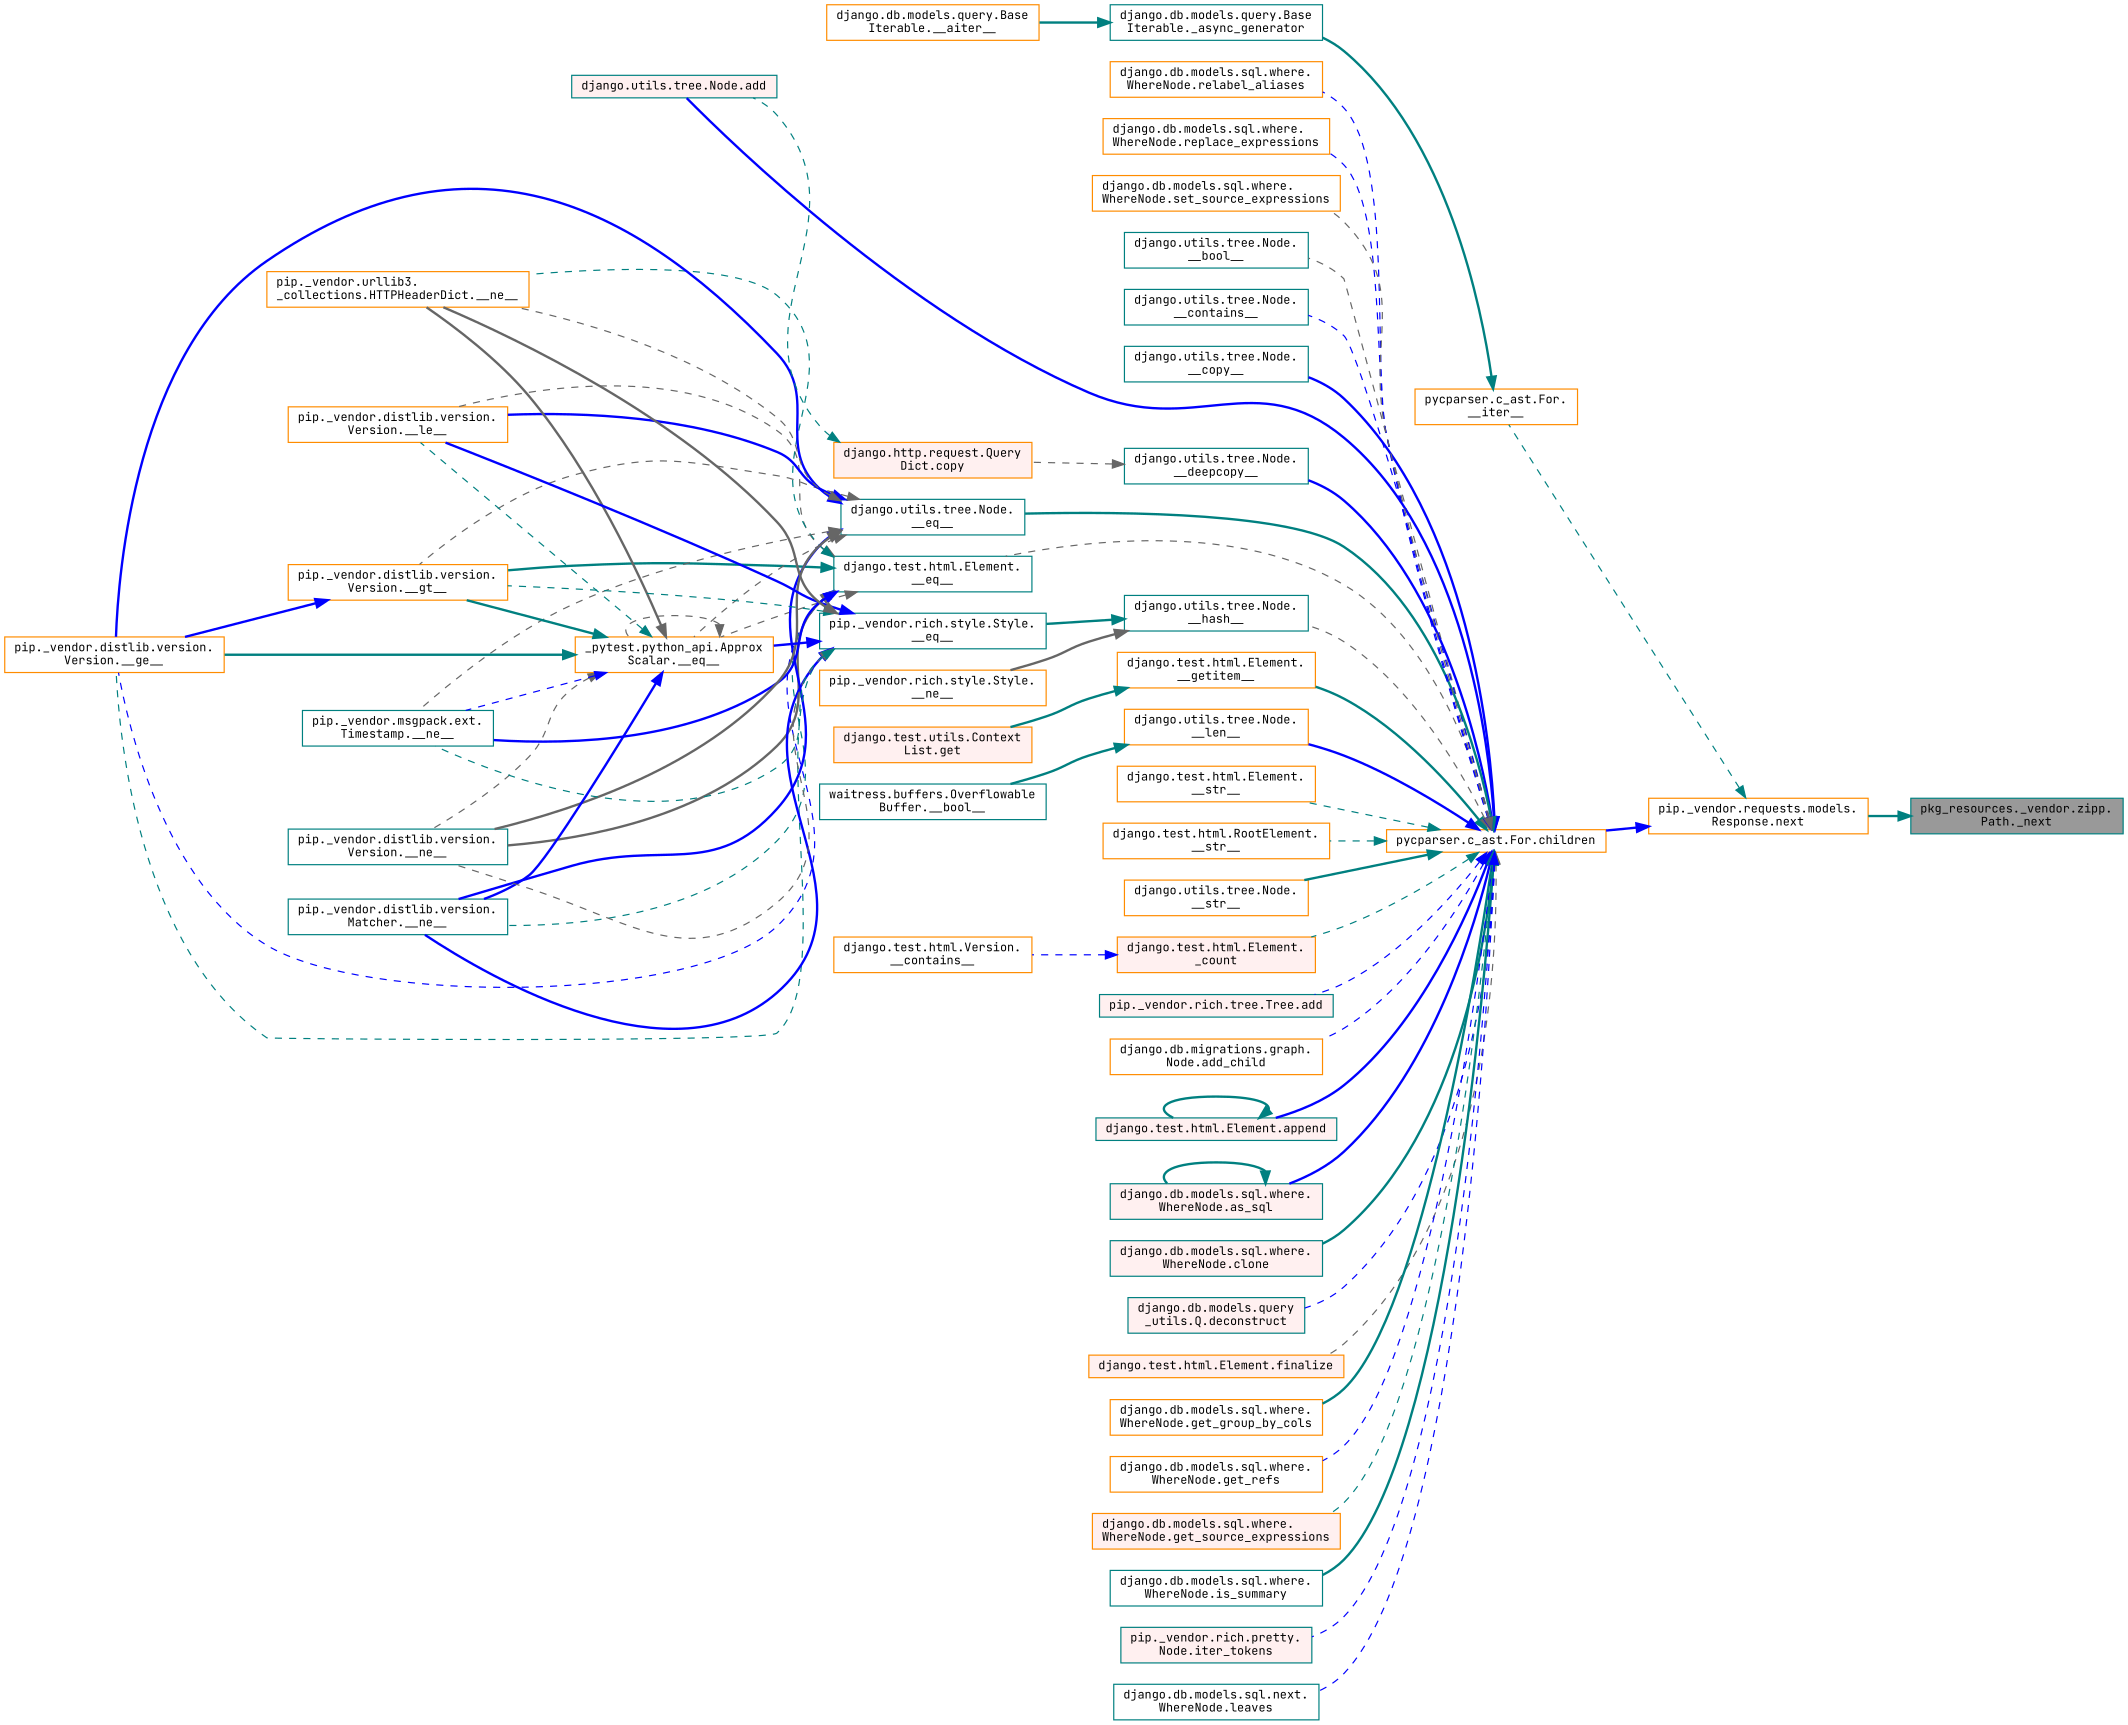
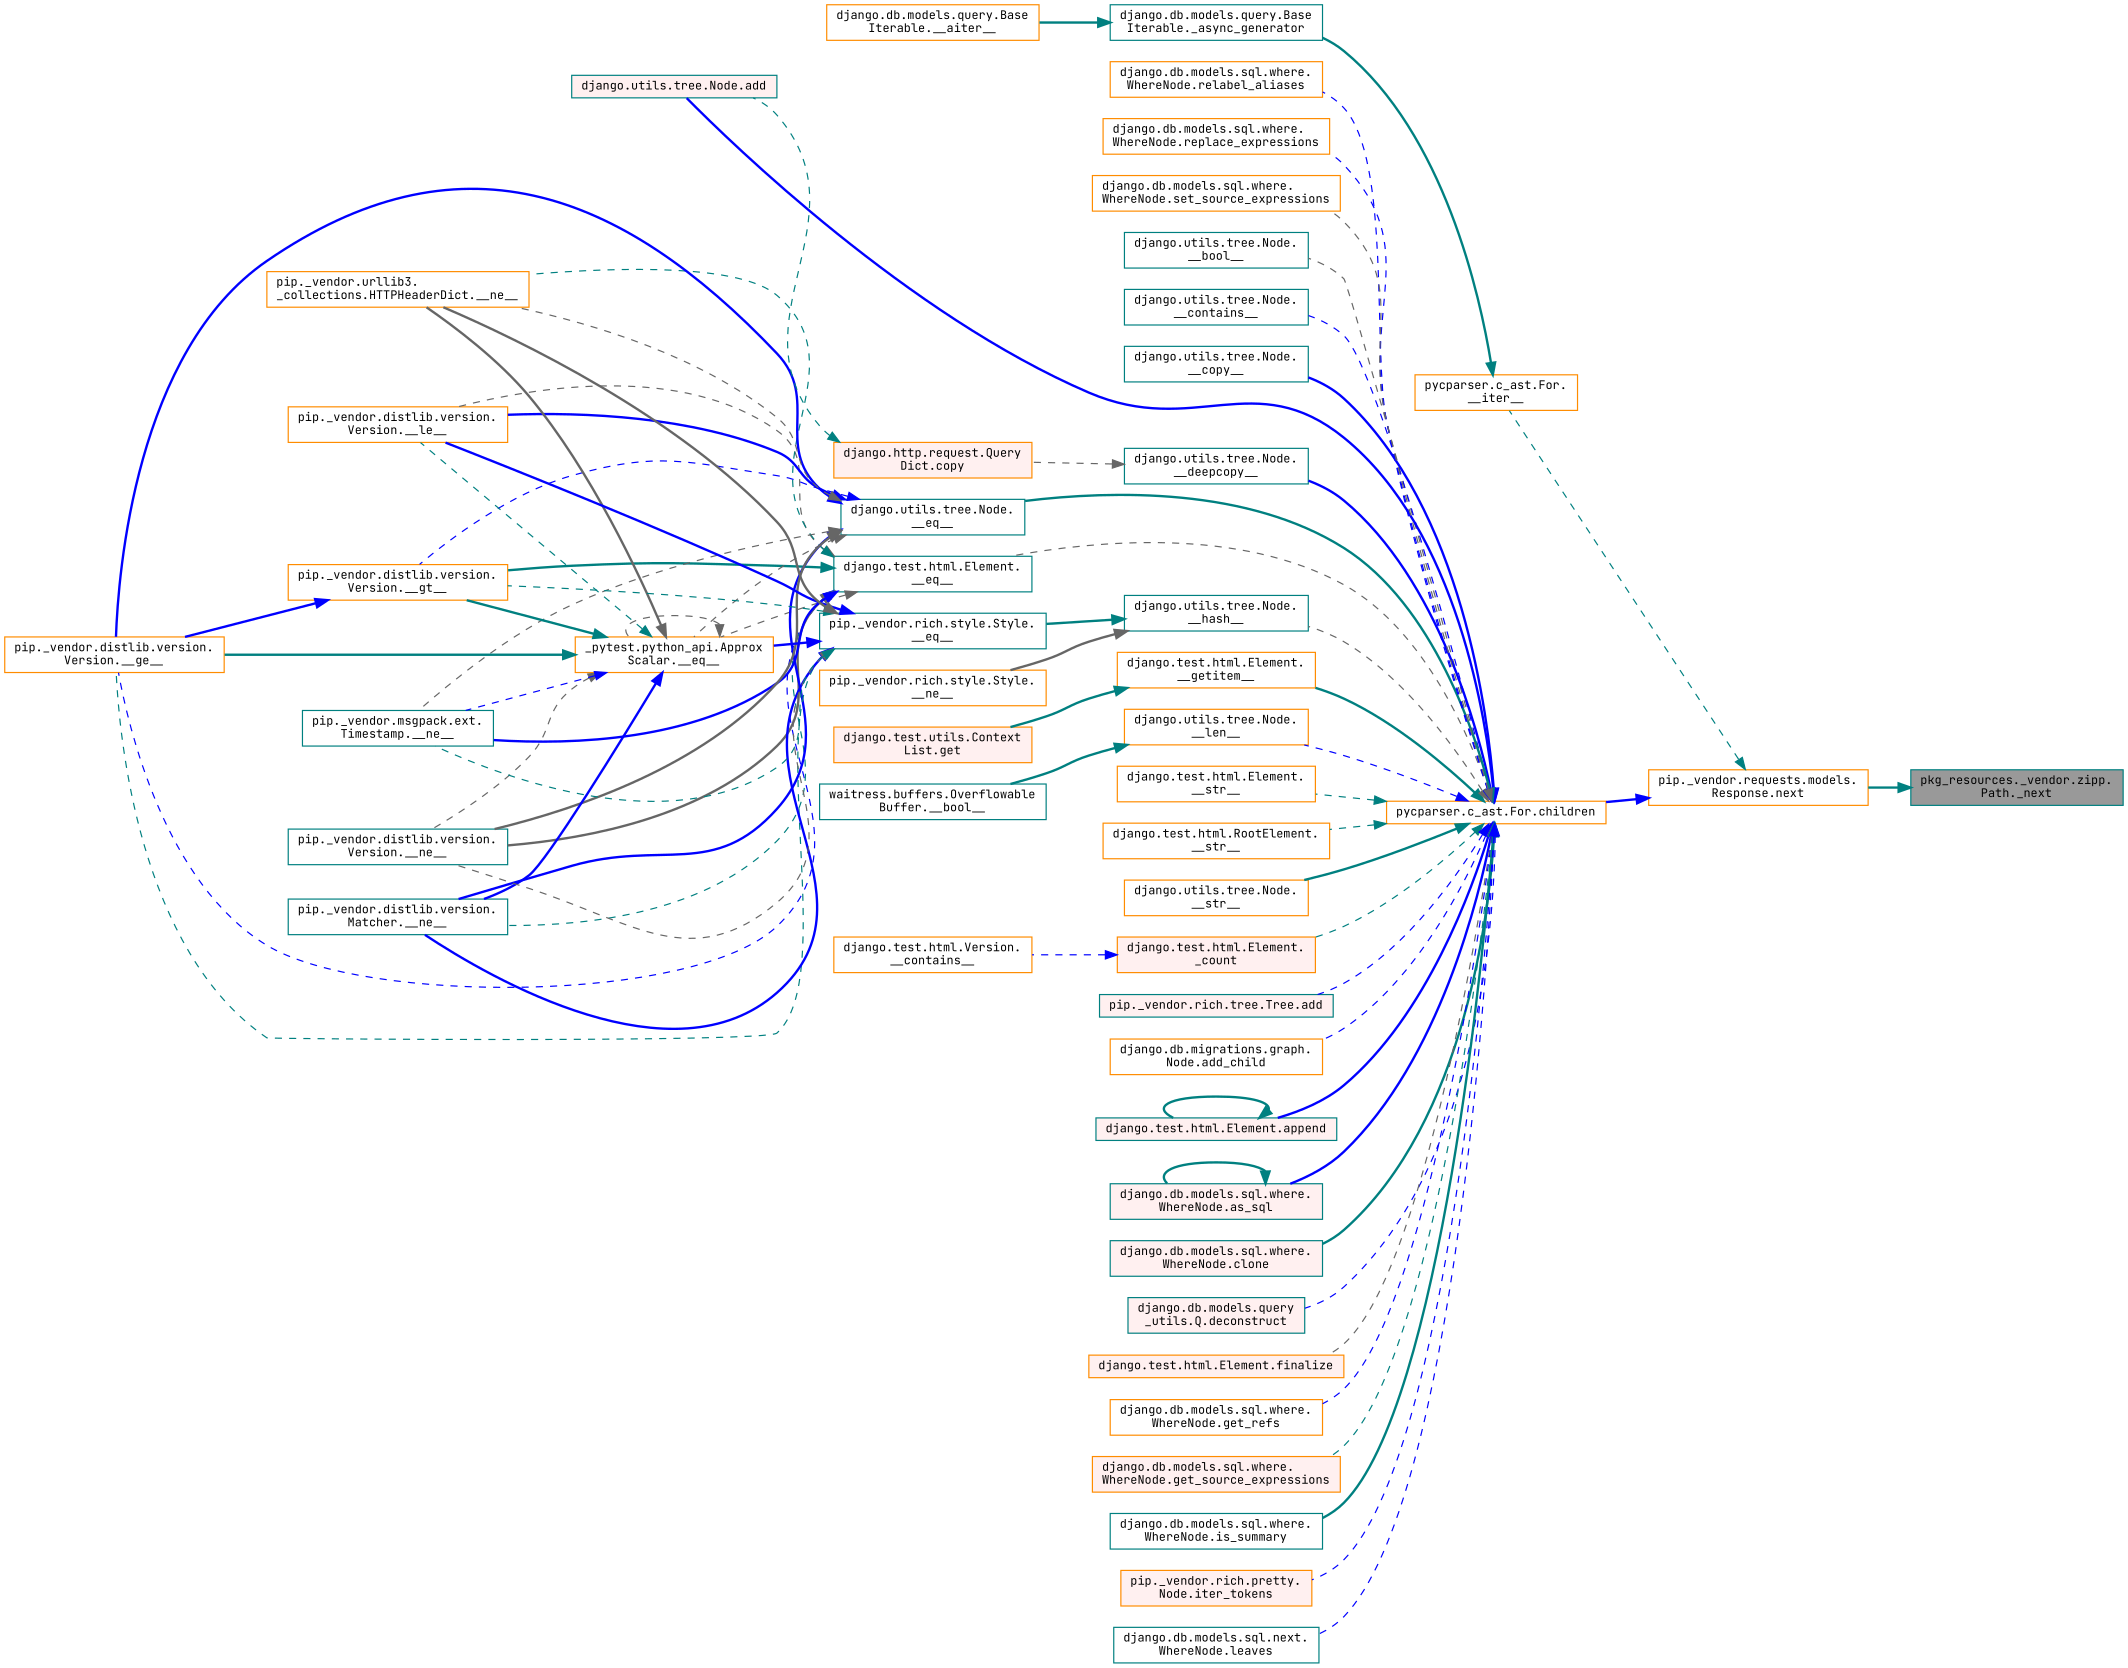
edge "pip._vendor.distlib.version. Version.__gt__" -> "django.utils.tree.Node. __eq__": color gray40 -> blue
edge "django.utils.tree.Node. __len__" -> "pycparser.c_ast.For.children": style bold -> dashed
node "django.db.models.sql.where. WhereNode.get_group_by_cols": removed
node "pip._vendor.rich.pretty. Node.iter_tokens": color teal -> darkorange
